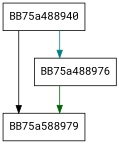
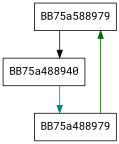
edge "BB75a488940" -> "BB75a588979": reversed
node "BB75a488976": label "BB75a488976" -> "BB75a488979"
